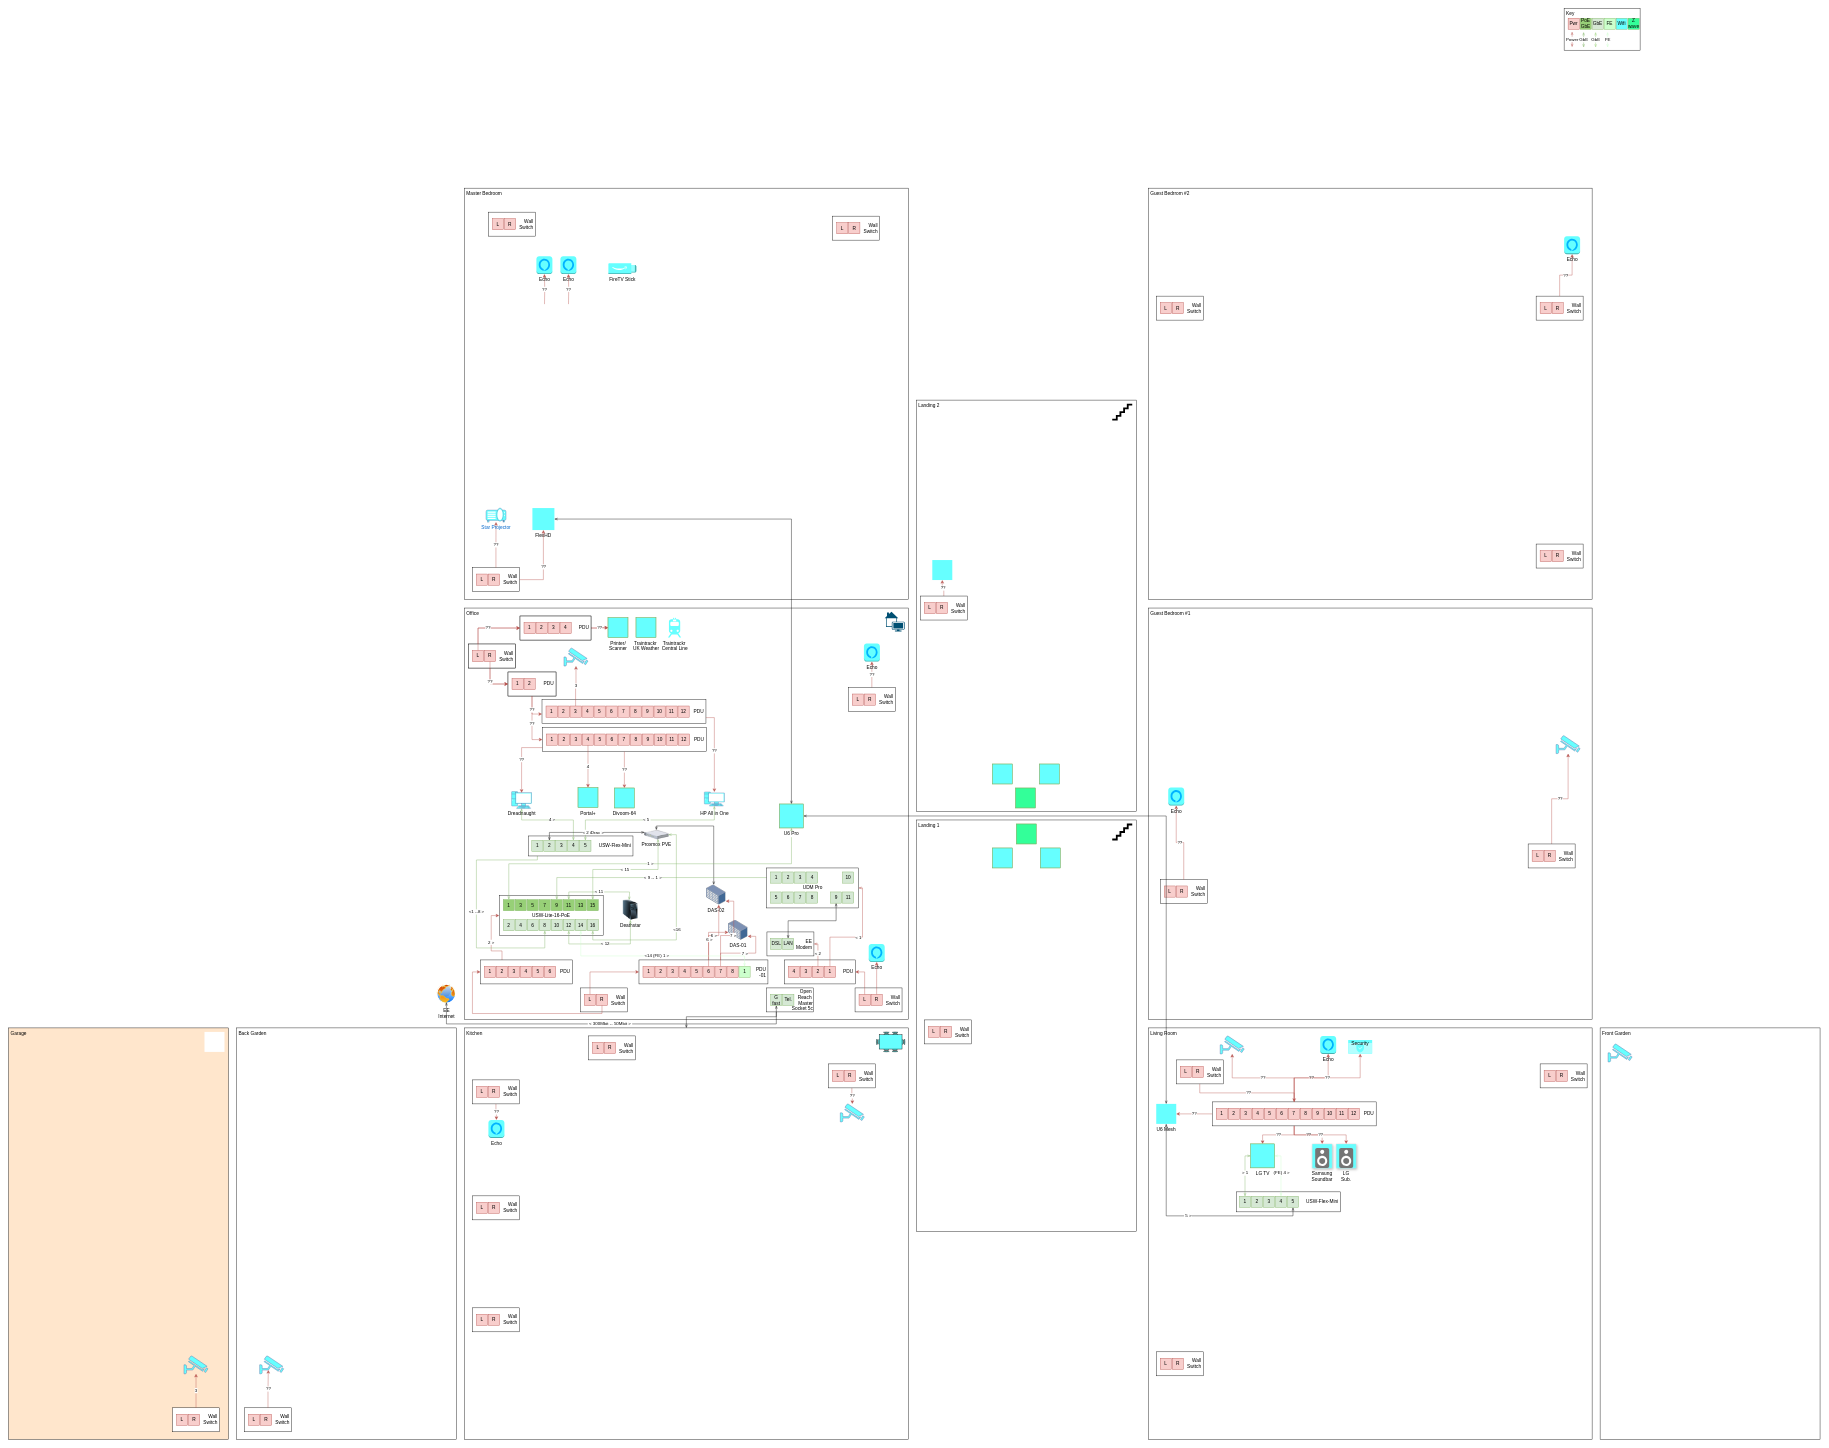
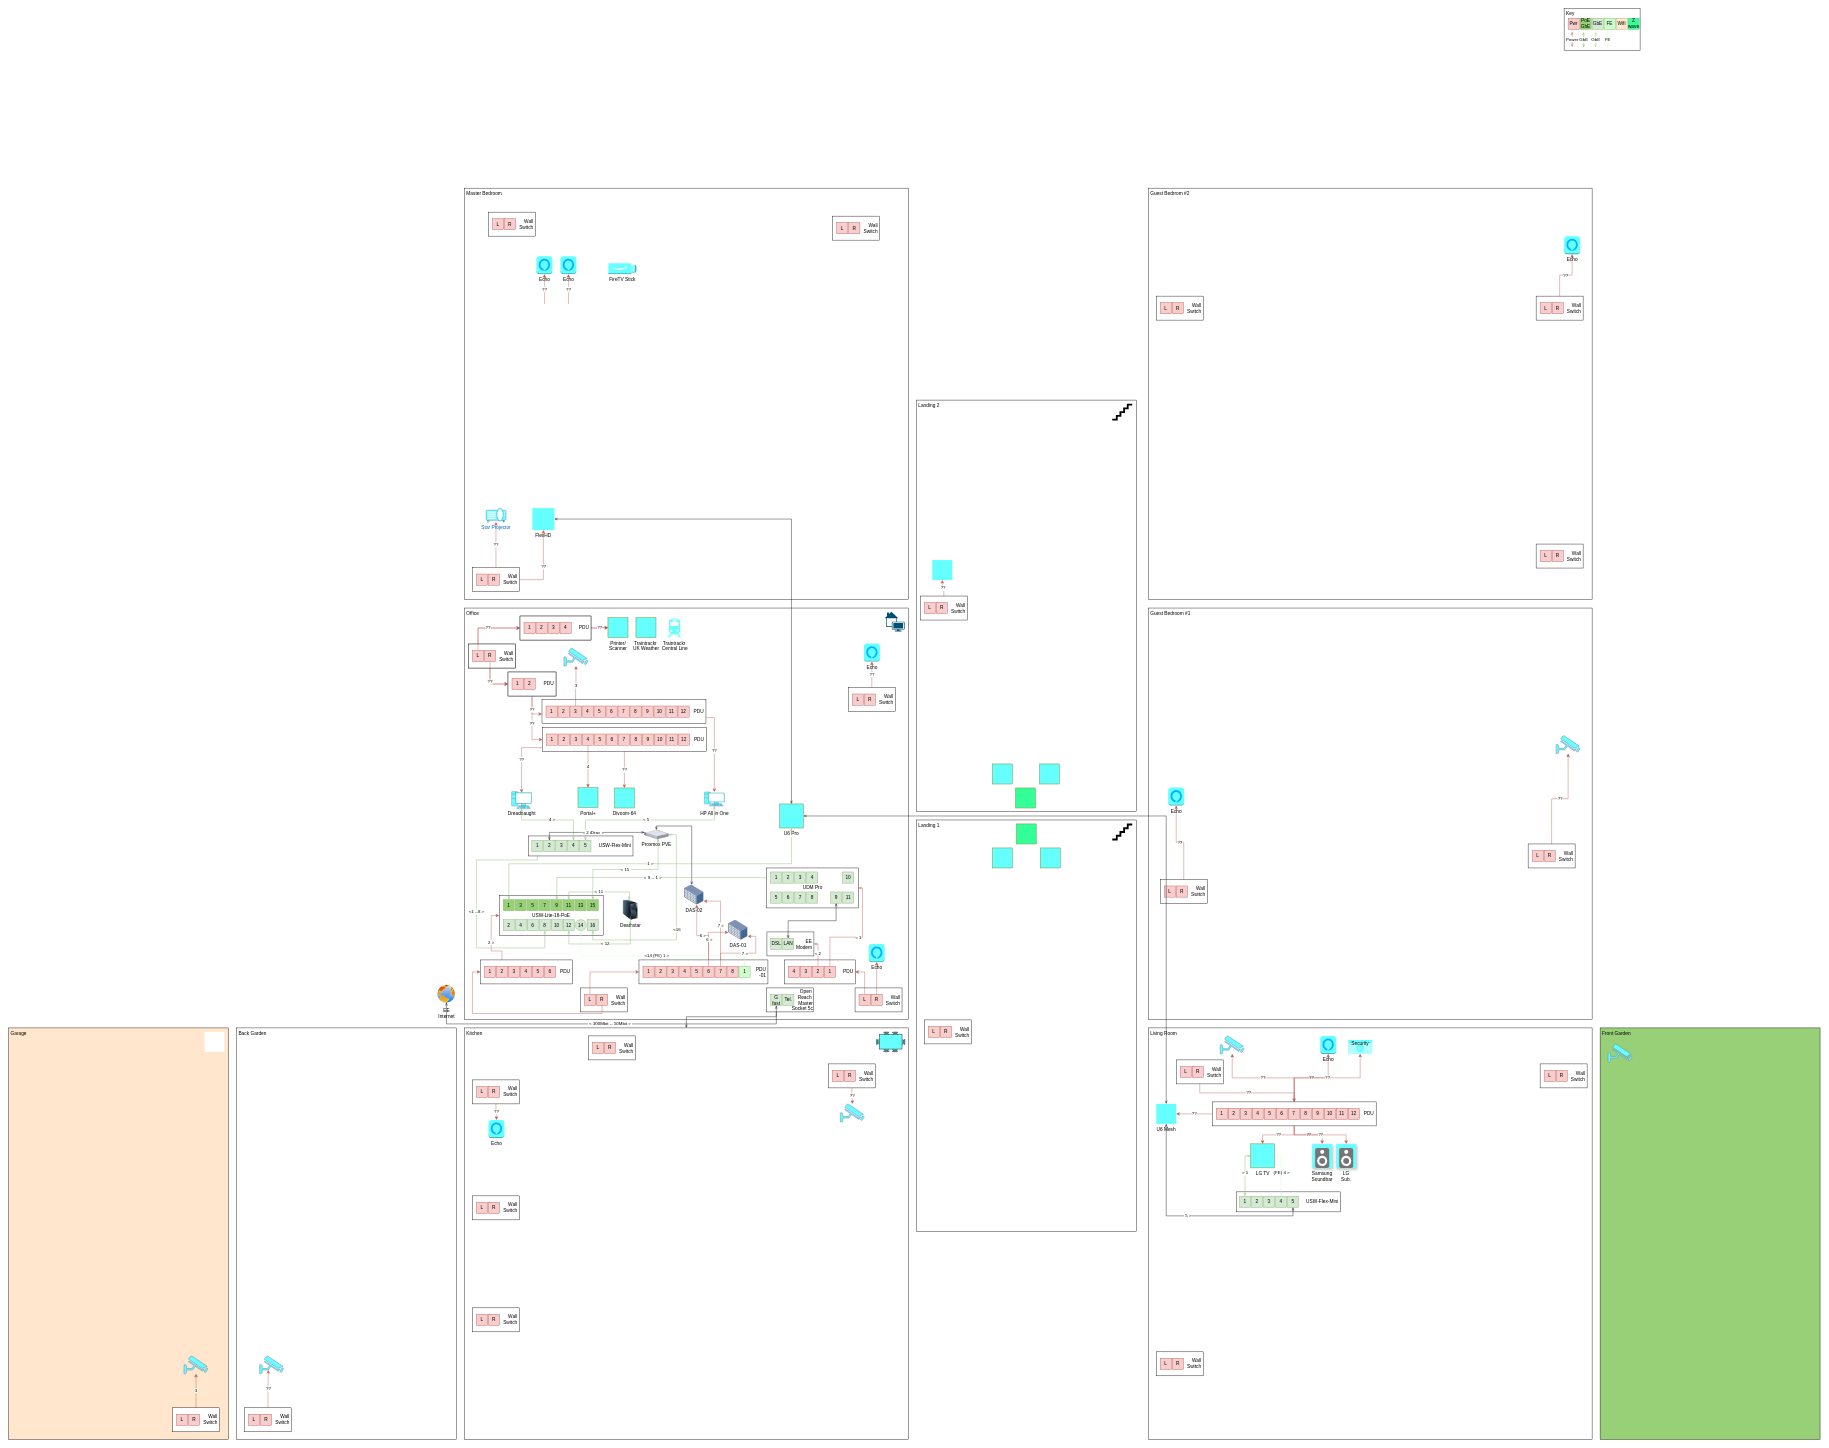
node "Wifi": fillcolor #66ffff -> #ffe6cc
node "DAS-02": moved (716, 895) -> (694, 895)
node "14": shape rectangle -> ellipse
node "Front Garden": fillcolor #ffffff -> #97d077
